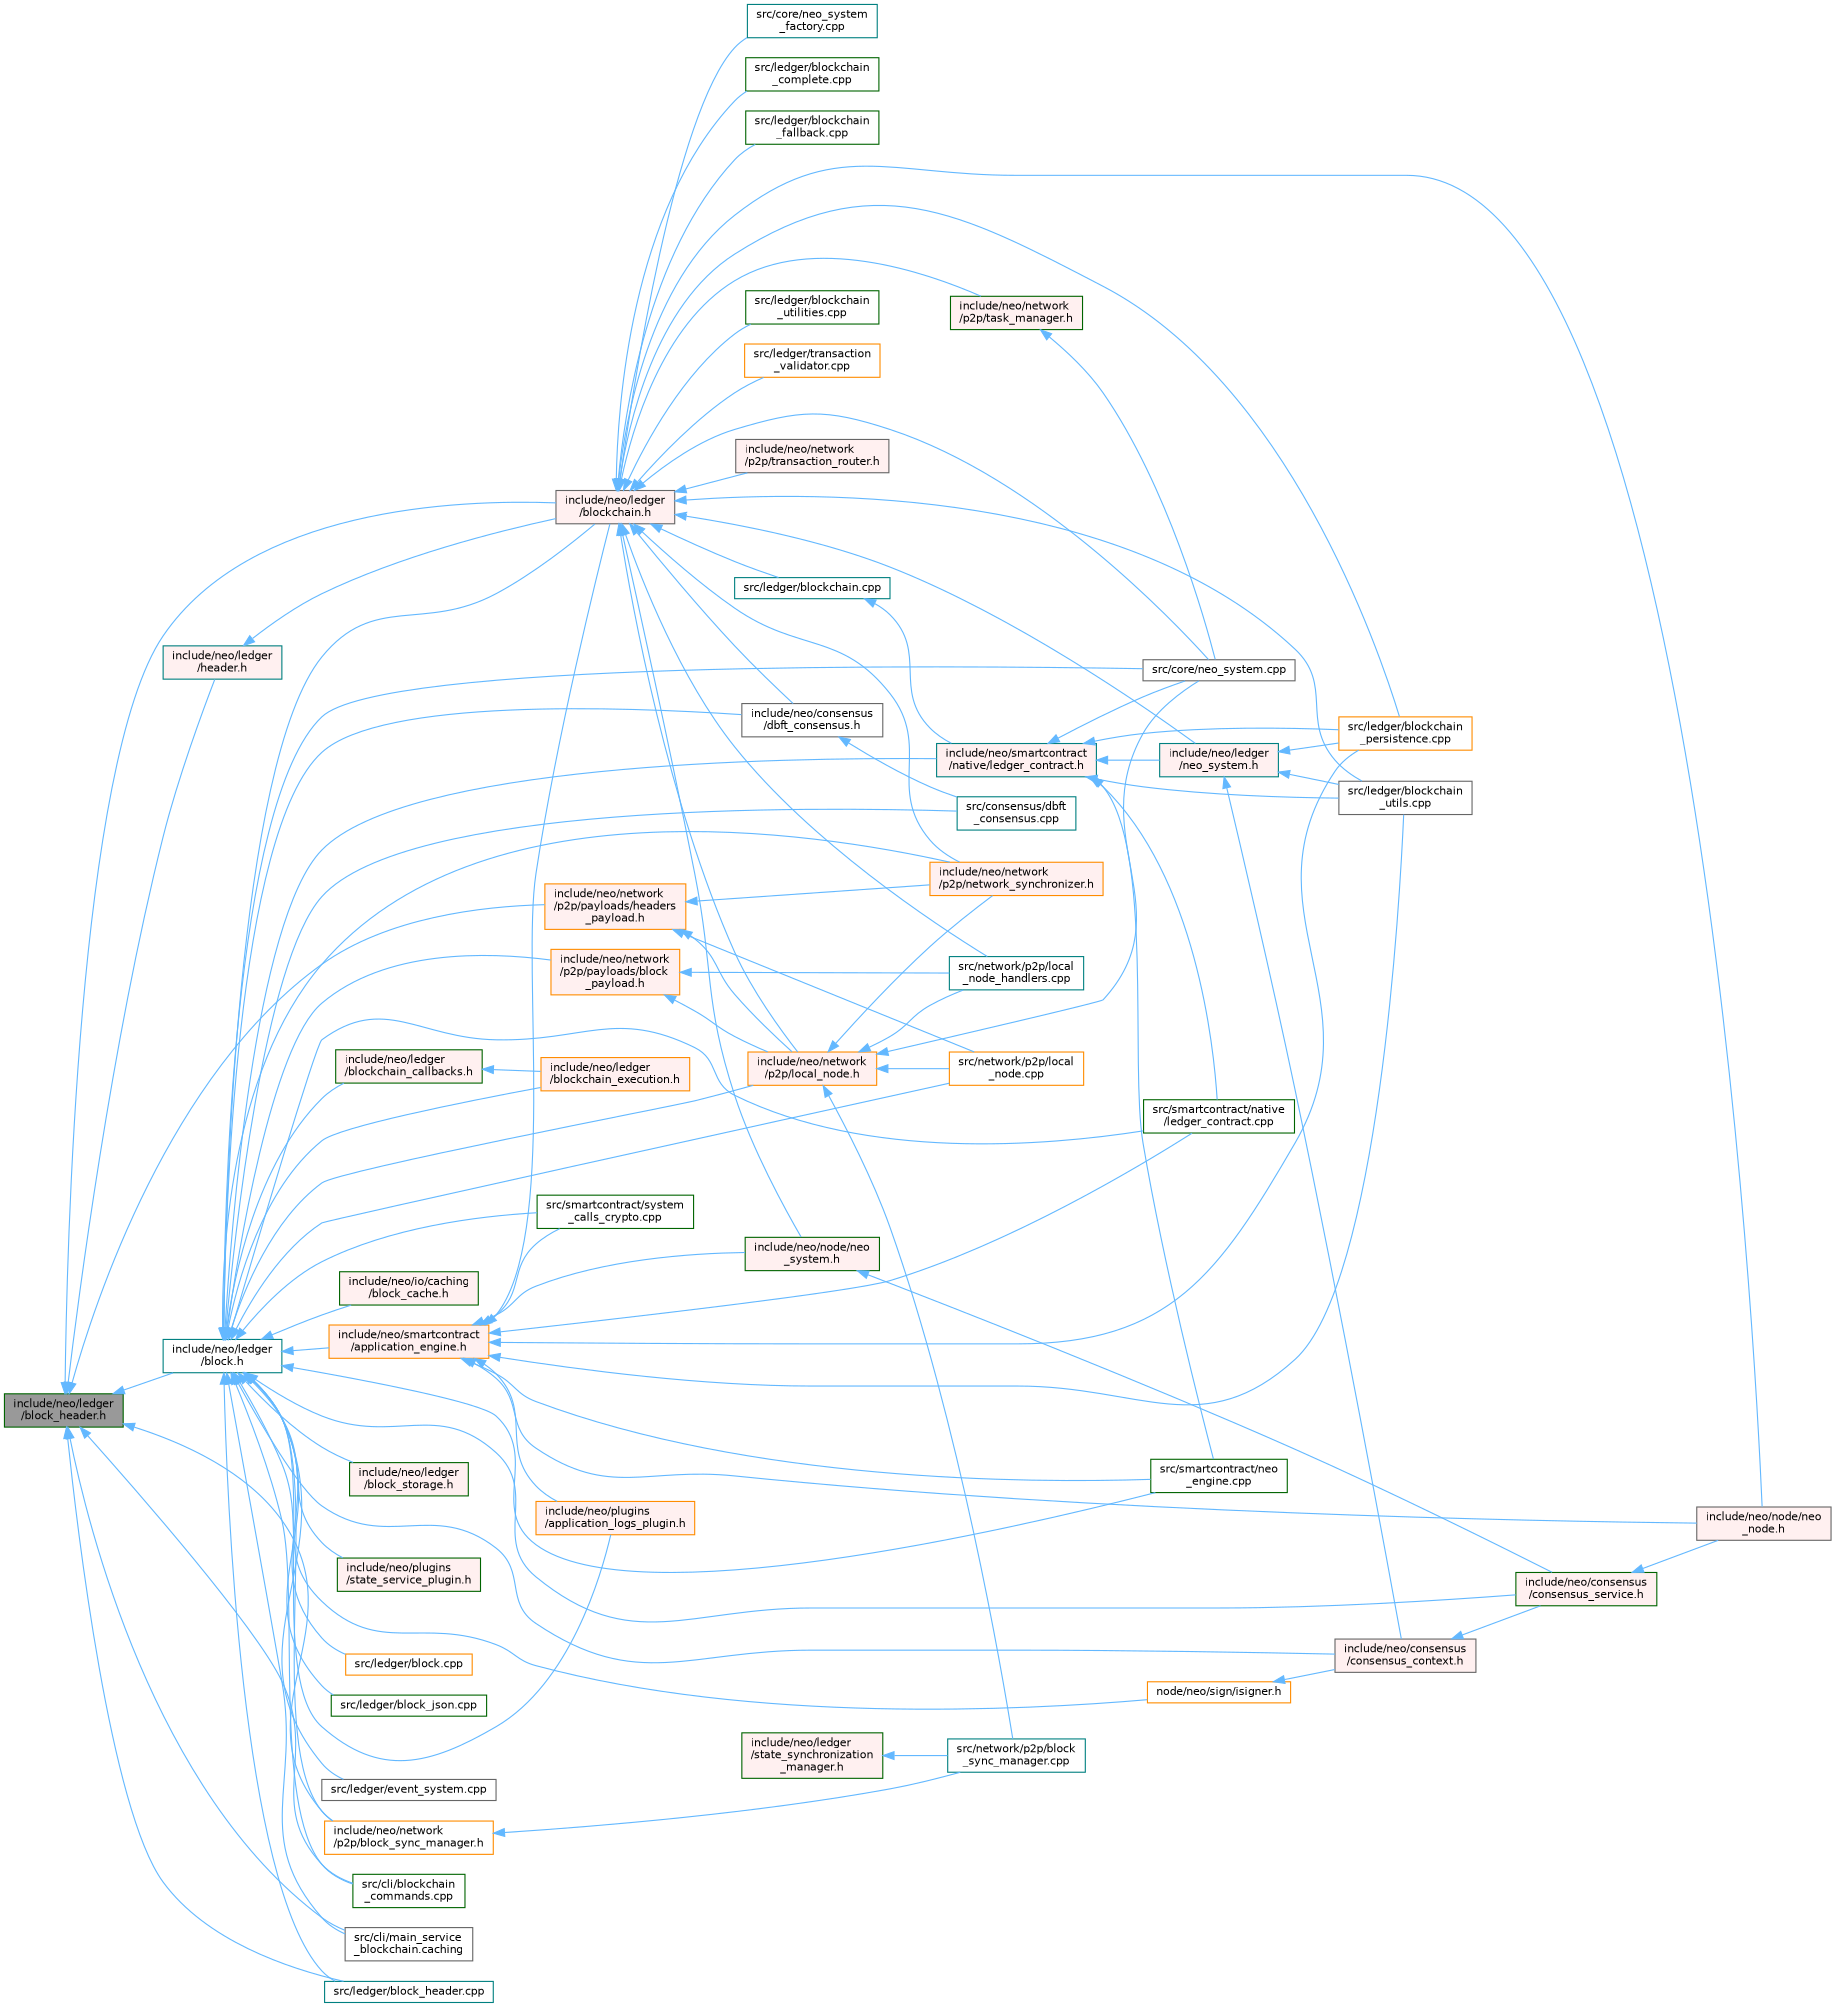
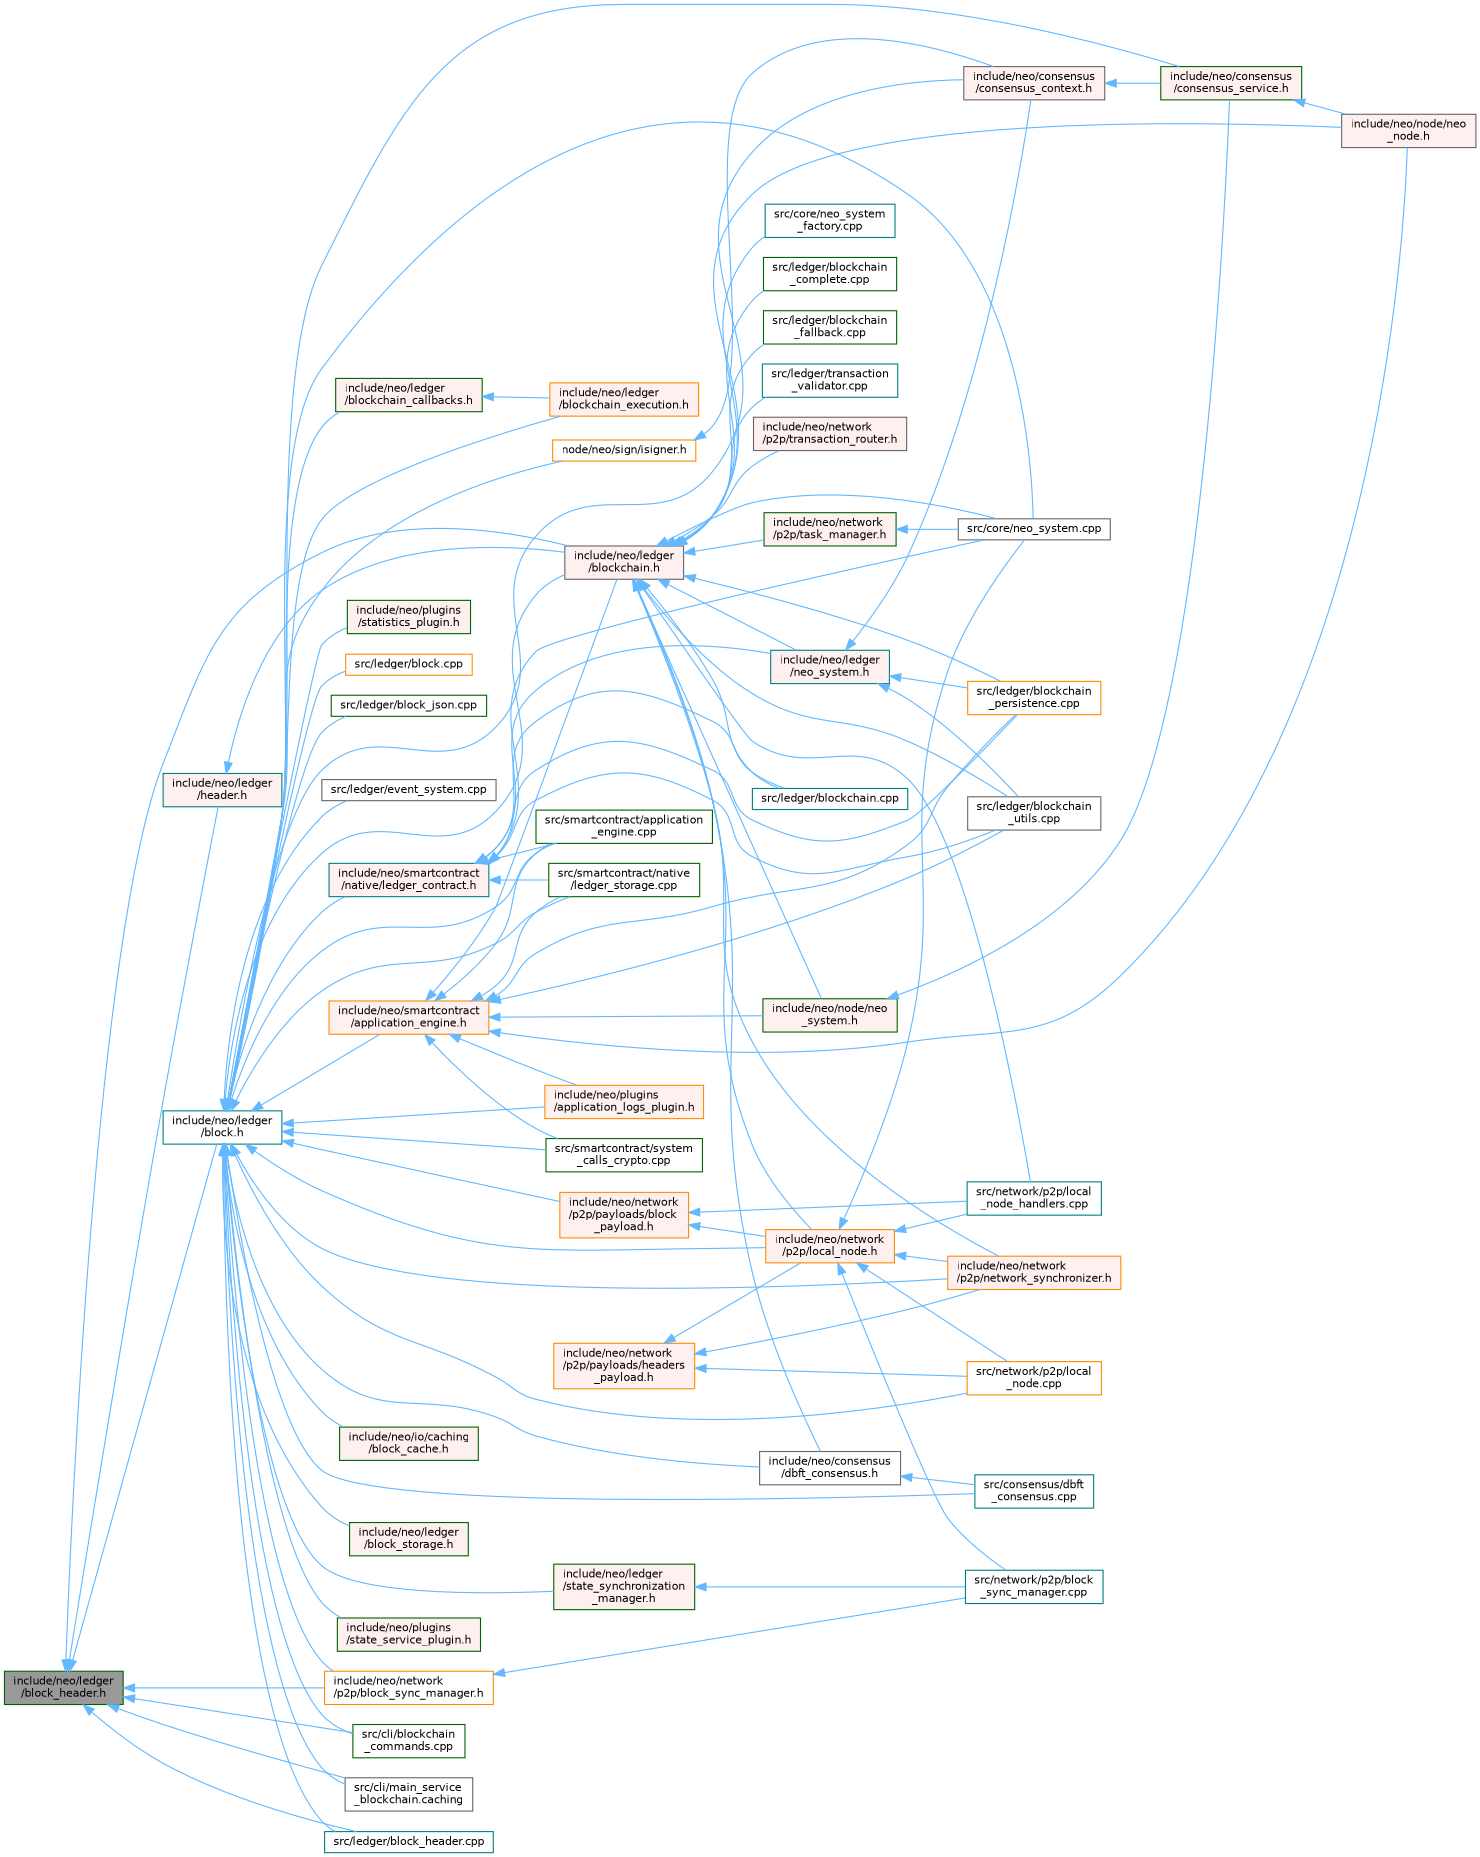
node "src/ledger/blockchain _utilities.cpp": removed
node "src/ledger/transaction _validator.cpp": color darkorange -> teal
node "include/neo/plugins /statistics_plugin.h": added
edge "include/neo/smartcontract /native/ledger_contract.h" -> "src/ledger/blockchain.cpp": reversed
edge "include/neo/network /p2p/payloads/headers _payload.h" -> "include/neo/ledger /block_header.h": removed
node "src/smartcontract/native /ledger_contract.cpp": label "src/smartcontract/native /ledger_contract.cpp" -> "src/smartcontract/native /ledger_storage.cpp"
node "src/smartcontract/neo _engine.cpp": label "src/smartcontract/neo _engine.cpp" -> "src/smartcontract/application _engine.cpp"
edge "include/neo/ledger /state_synchronization _manager.h" -> "include/neo/ledger /block.h": added
